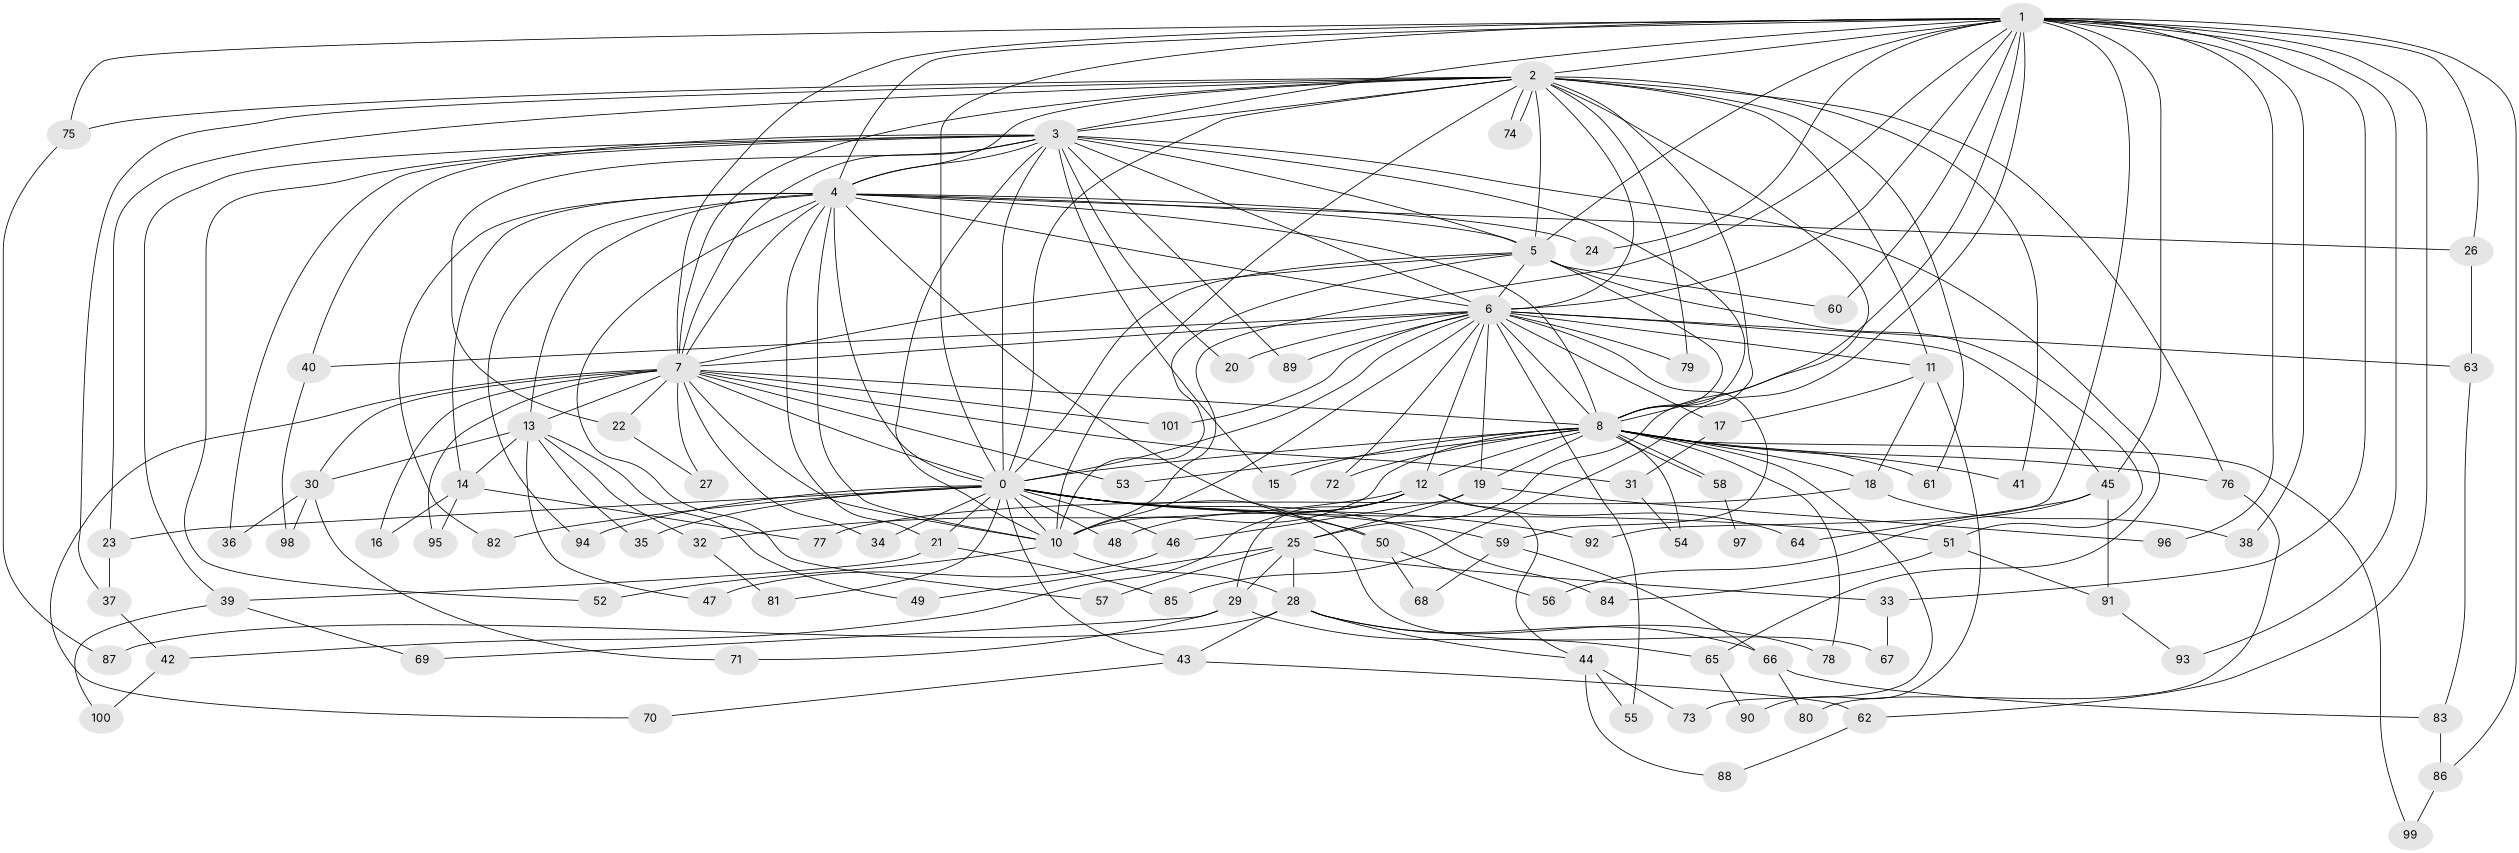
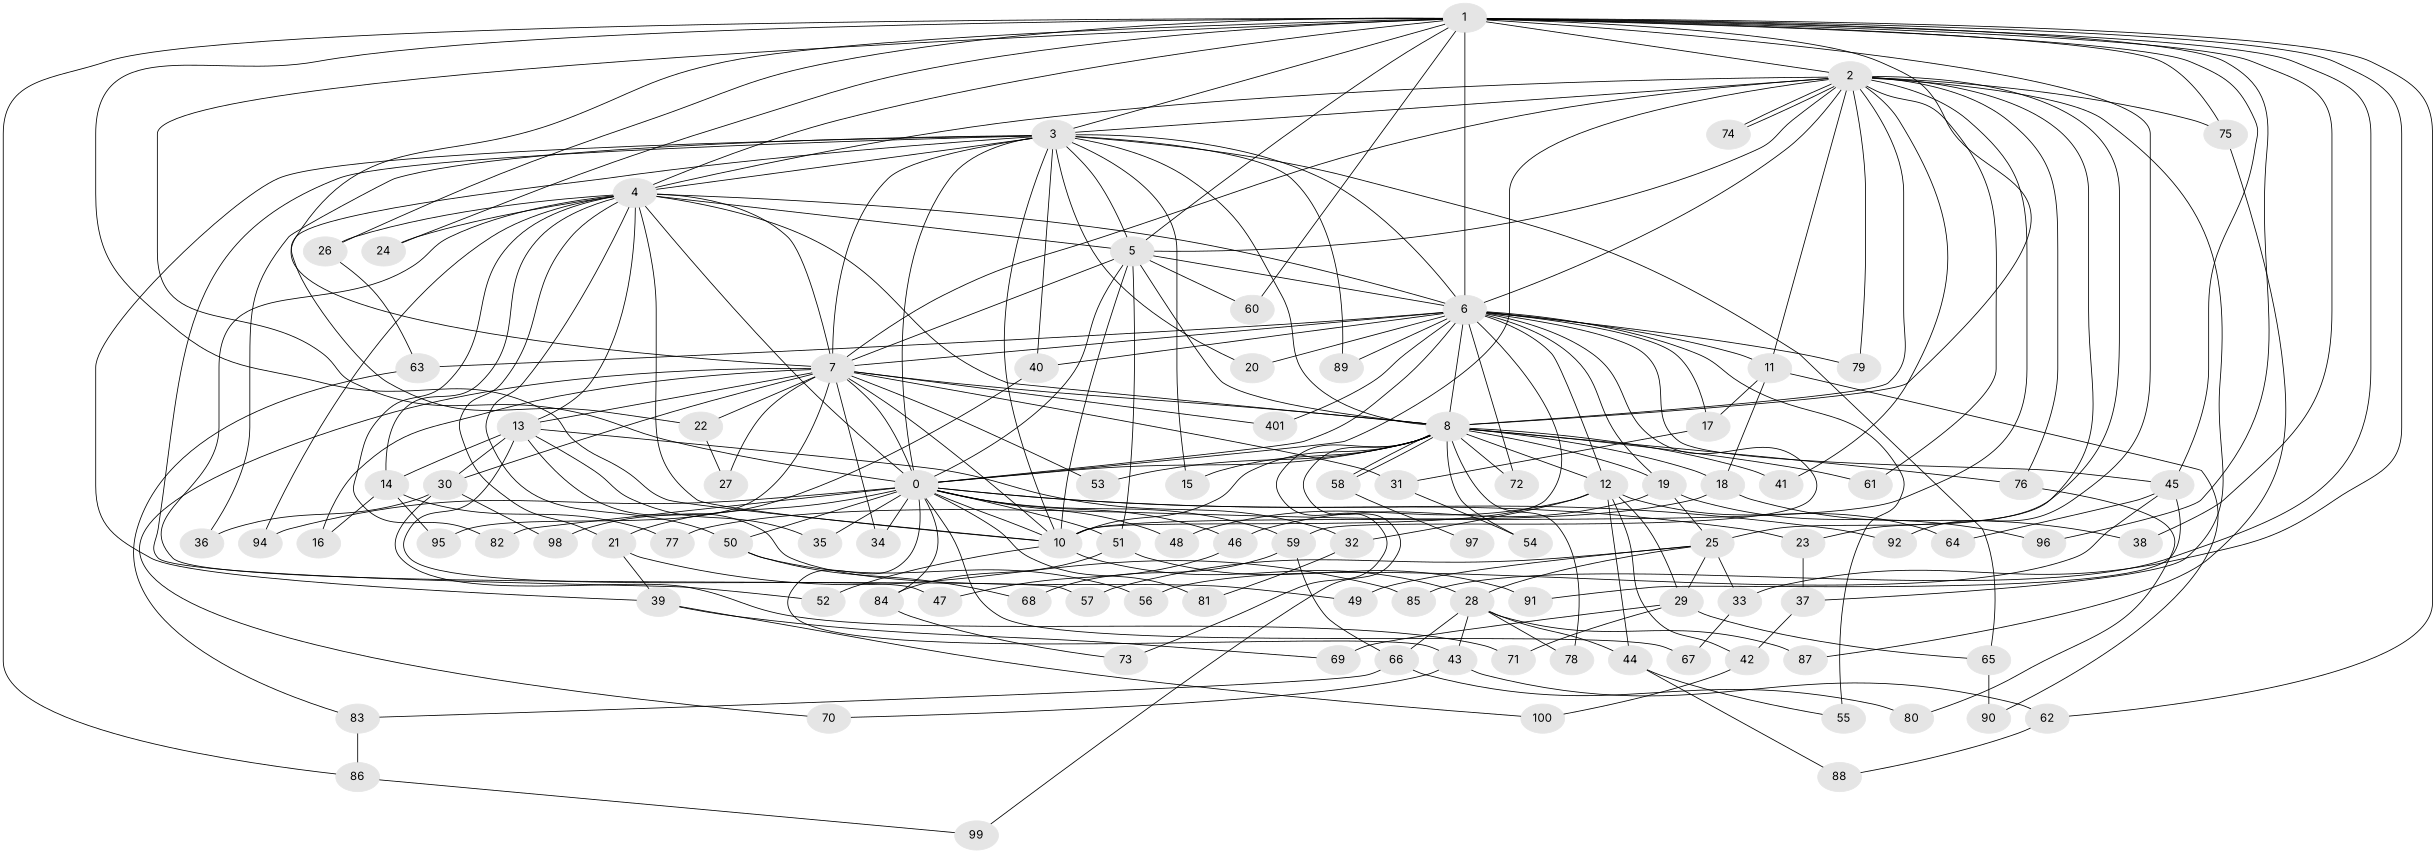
node "101": label "101" -> "401"
node "93": removed
edge "44" -- "73": now "84" -- "73"
